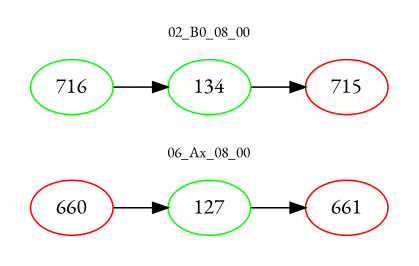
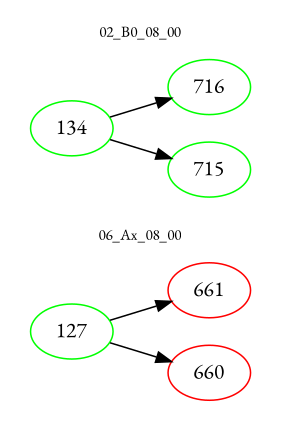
edge "716" -> "134": reversed
node "715": color red -> green
edge "660" -> "127": reversed
